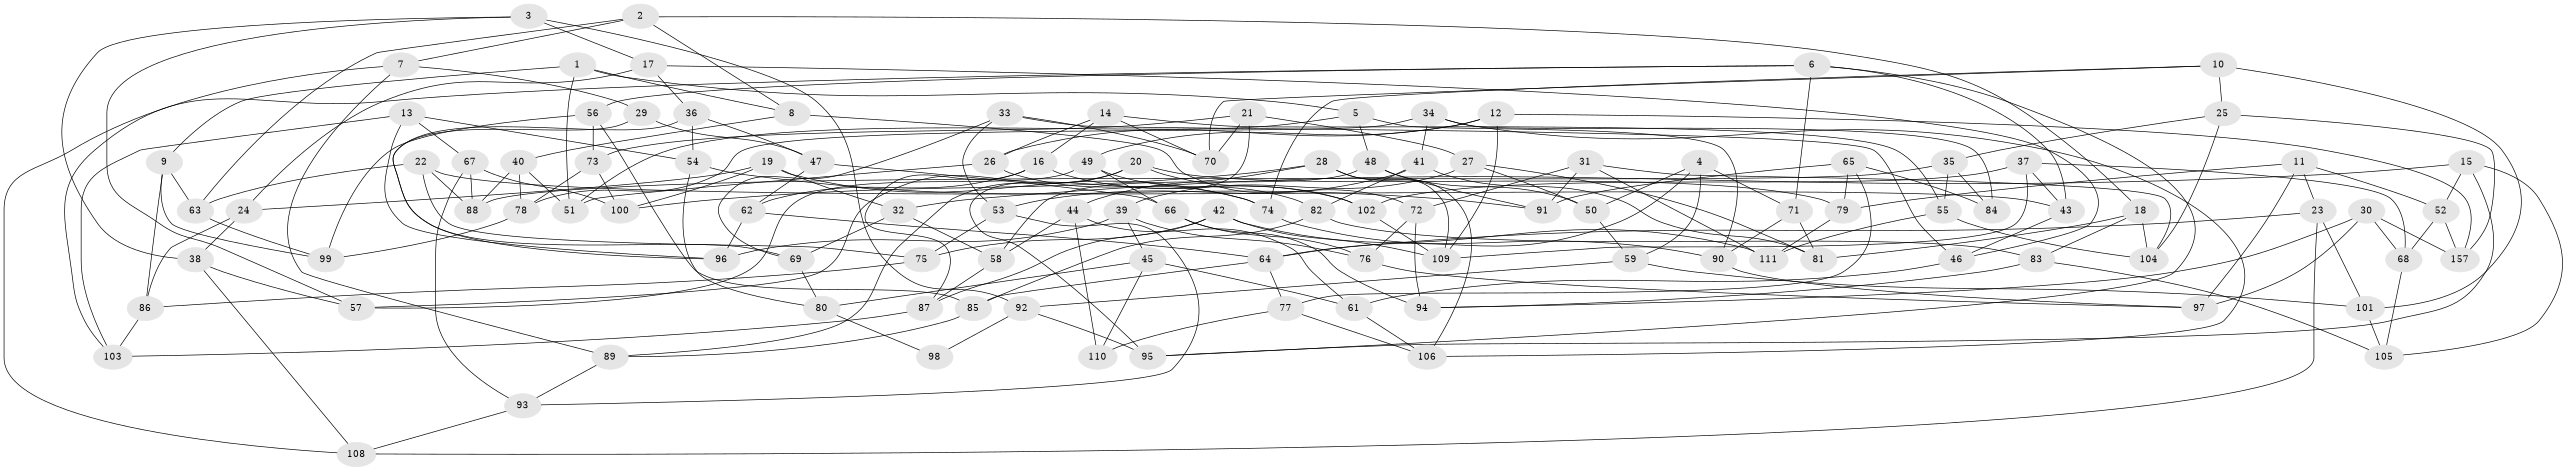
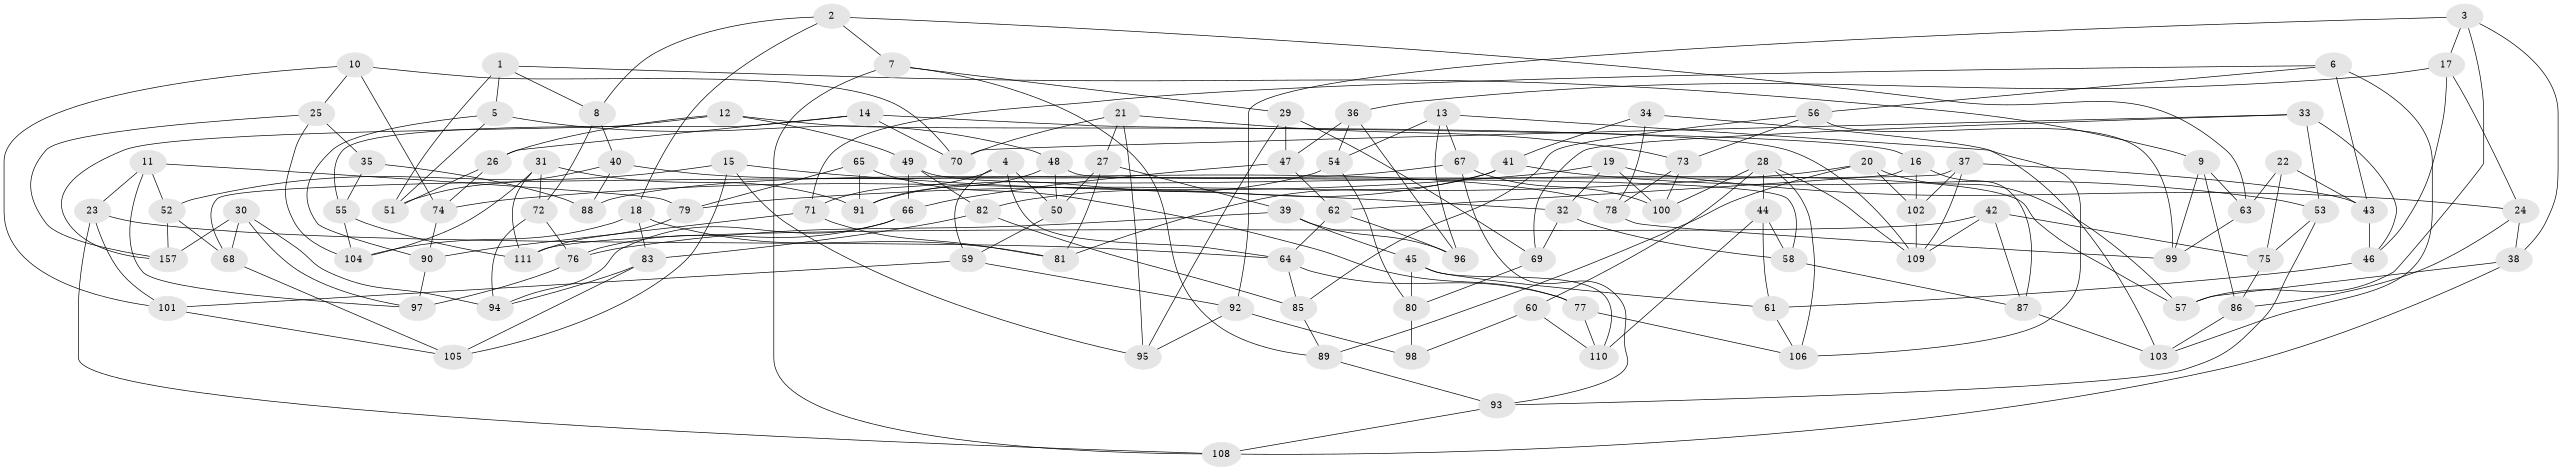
edge "22" -- "88": removed
node "84": removed
node "60": added
edge "6" -- "95": now "29" -- "95"
